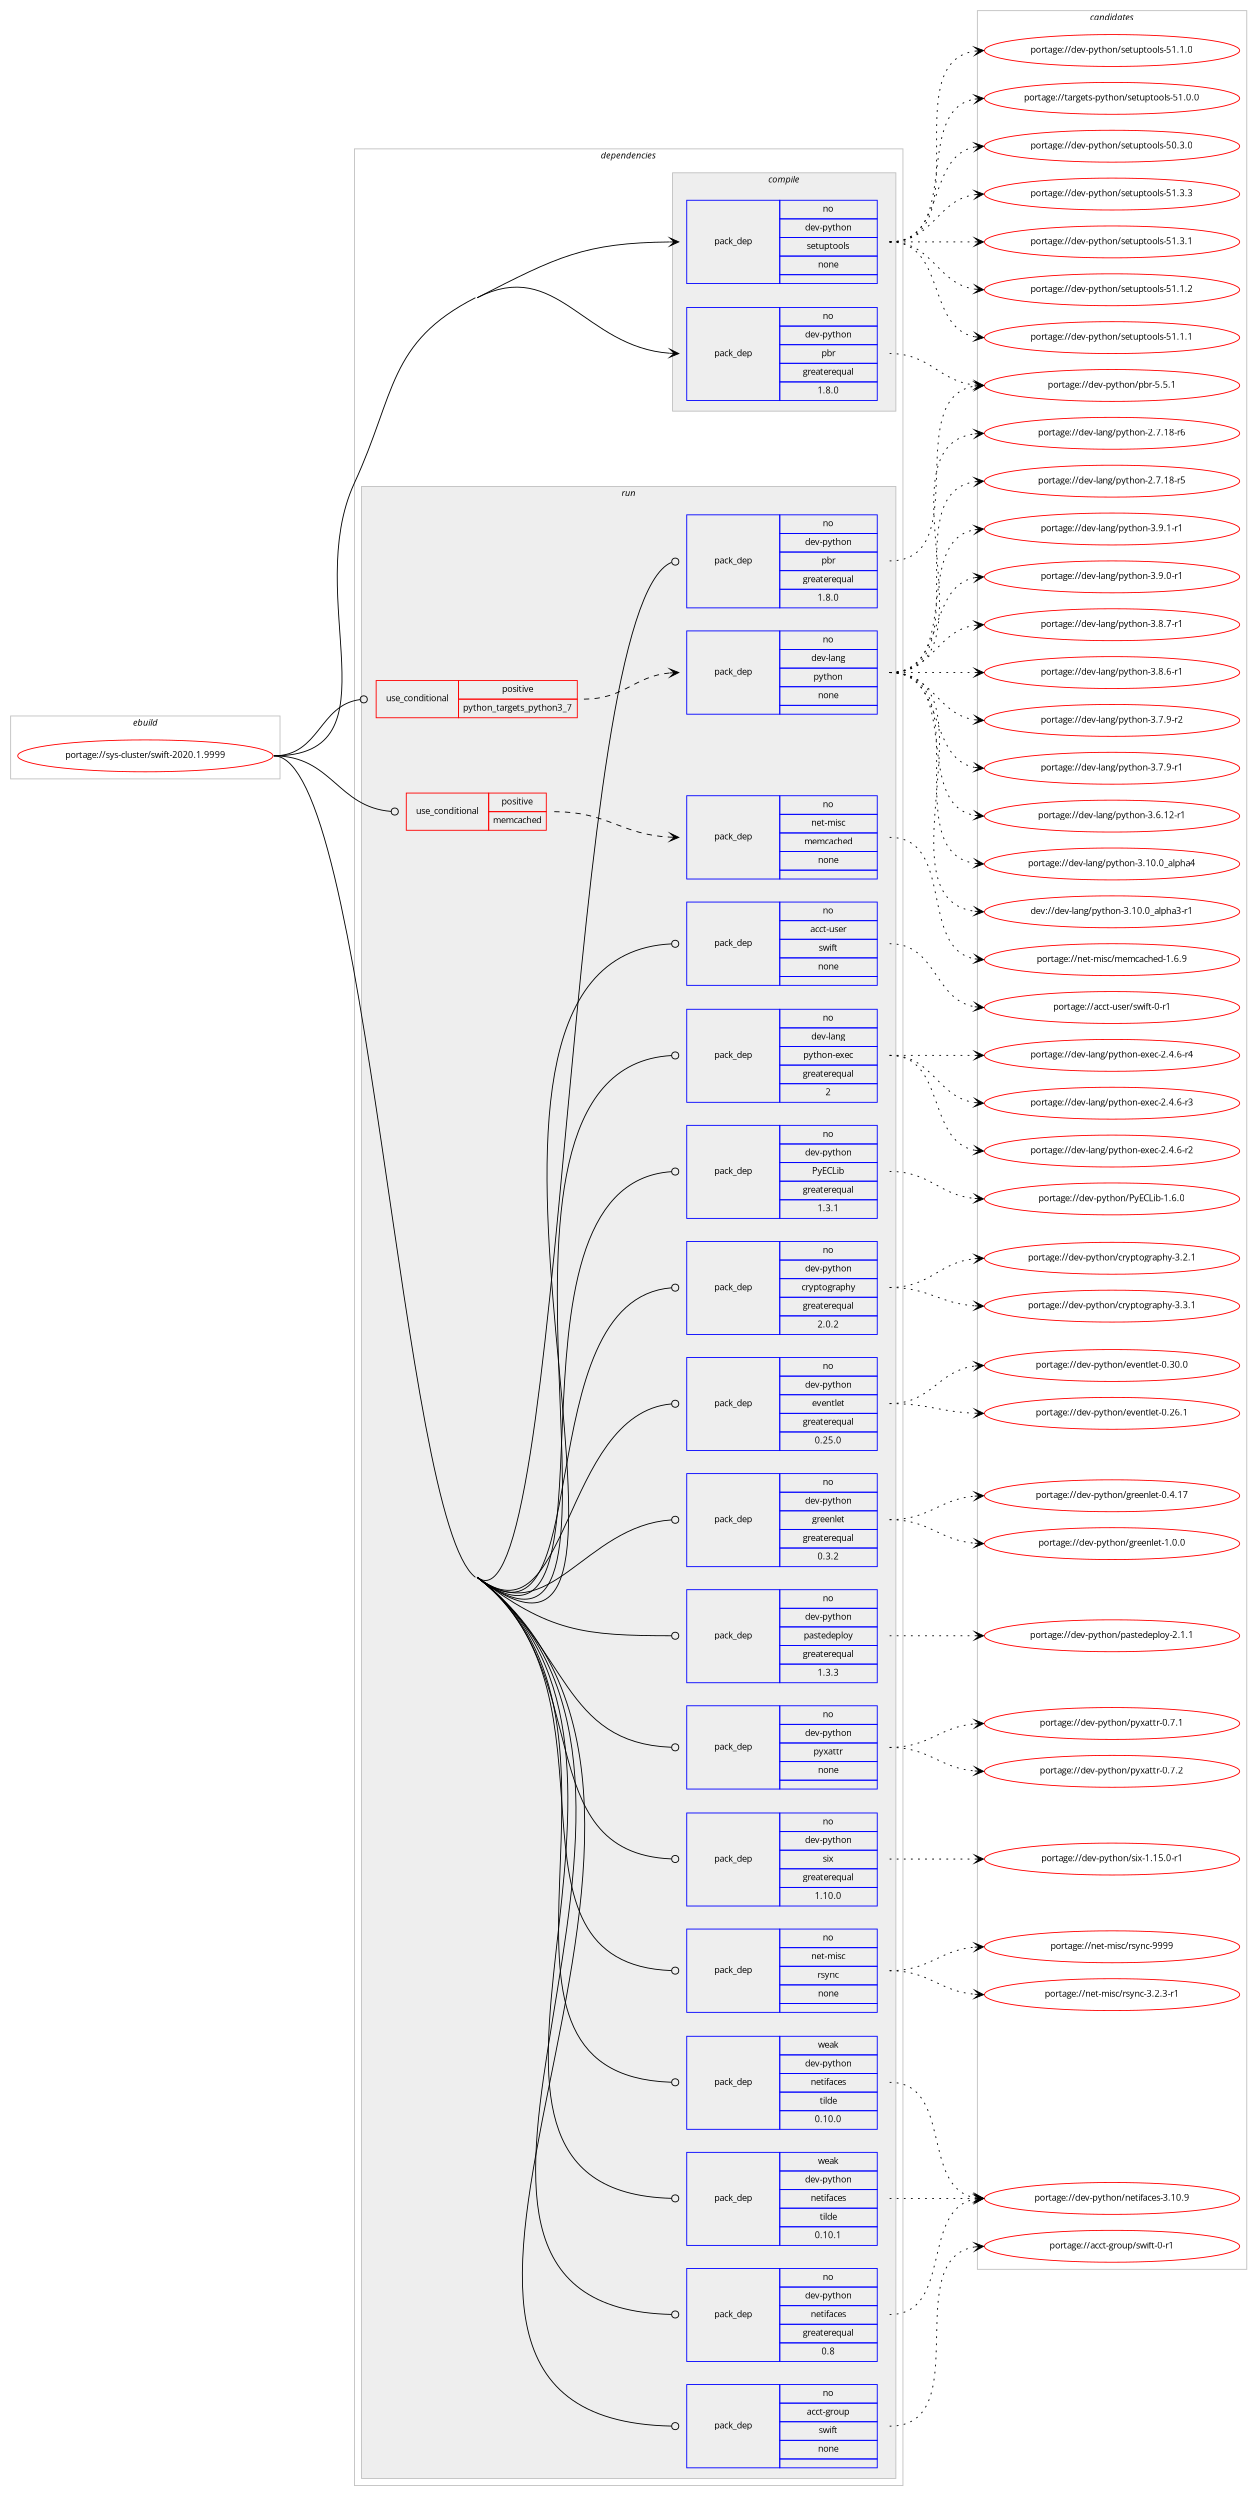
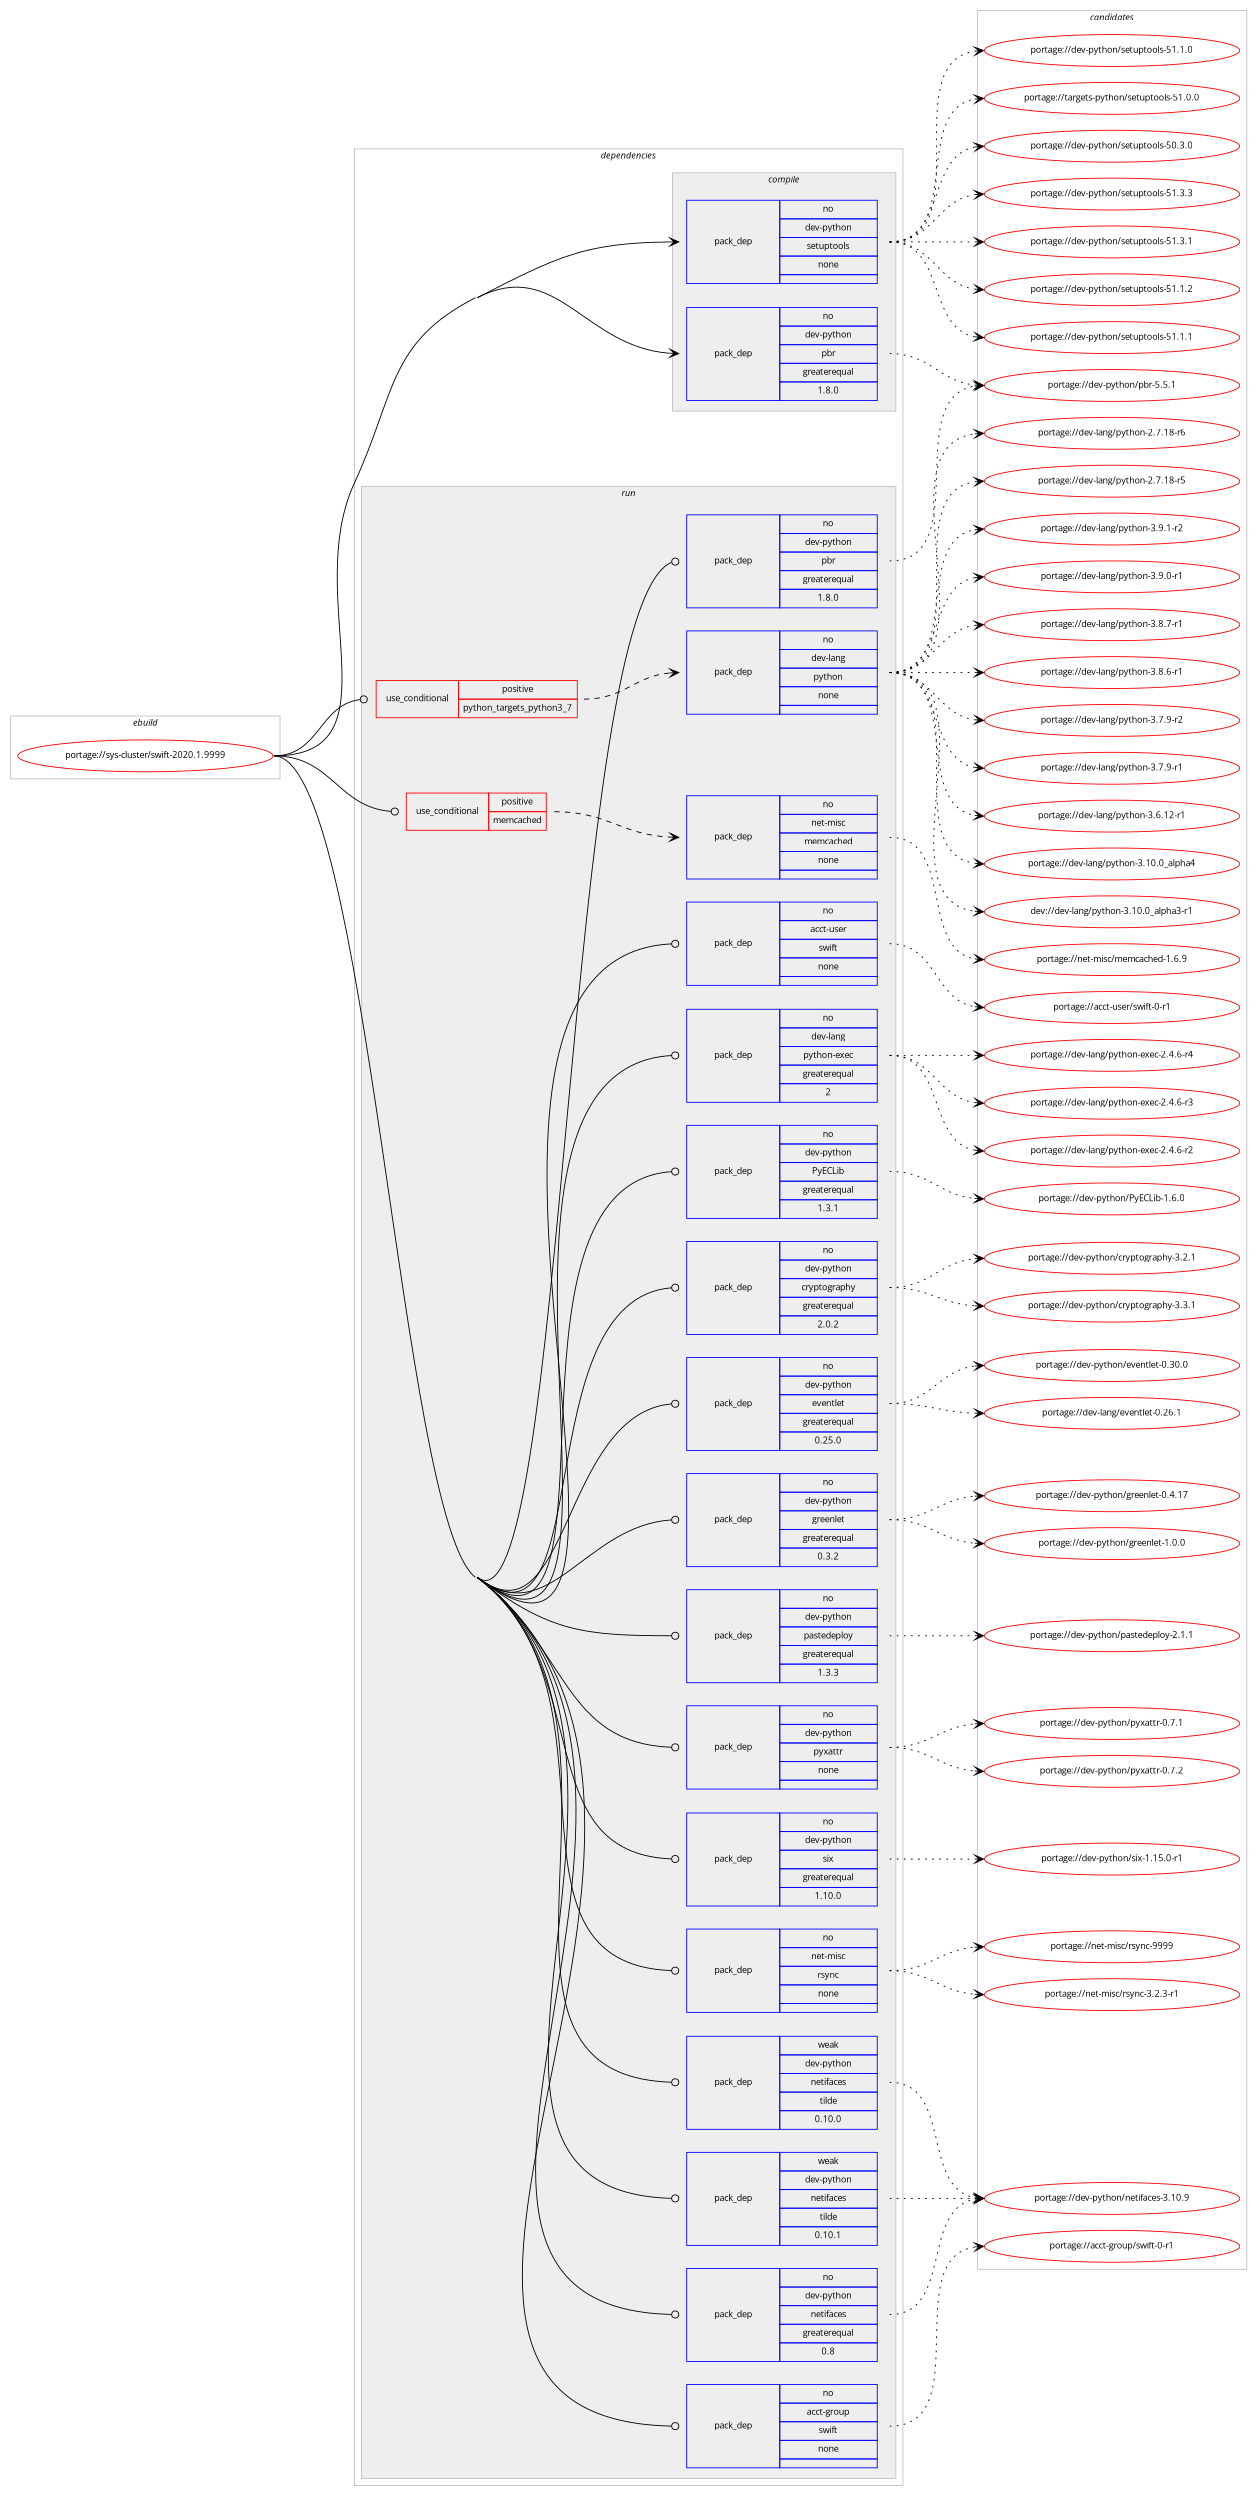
node "portage://dev-lang/python-3.9.1-r1": label "portage://dev-lang/python-3.9.1-r1" -> "portage://dev-lang/python-3.9.1-r2"
node "portage://dev-python/eventlet-0.26.1": label "portage://dev-python/eventlet-0.26.1" -> "portage://dev-lang/eventlet-0.26.1"
